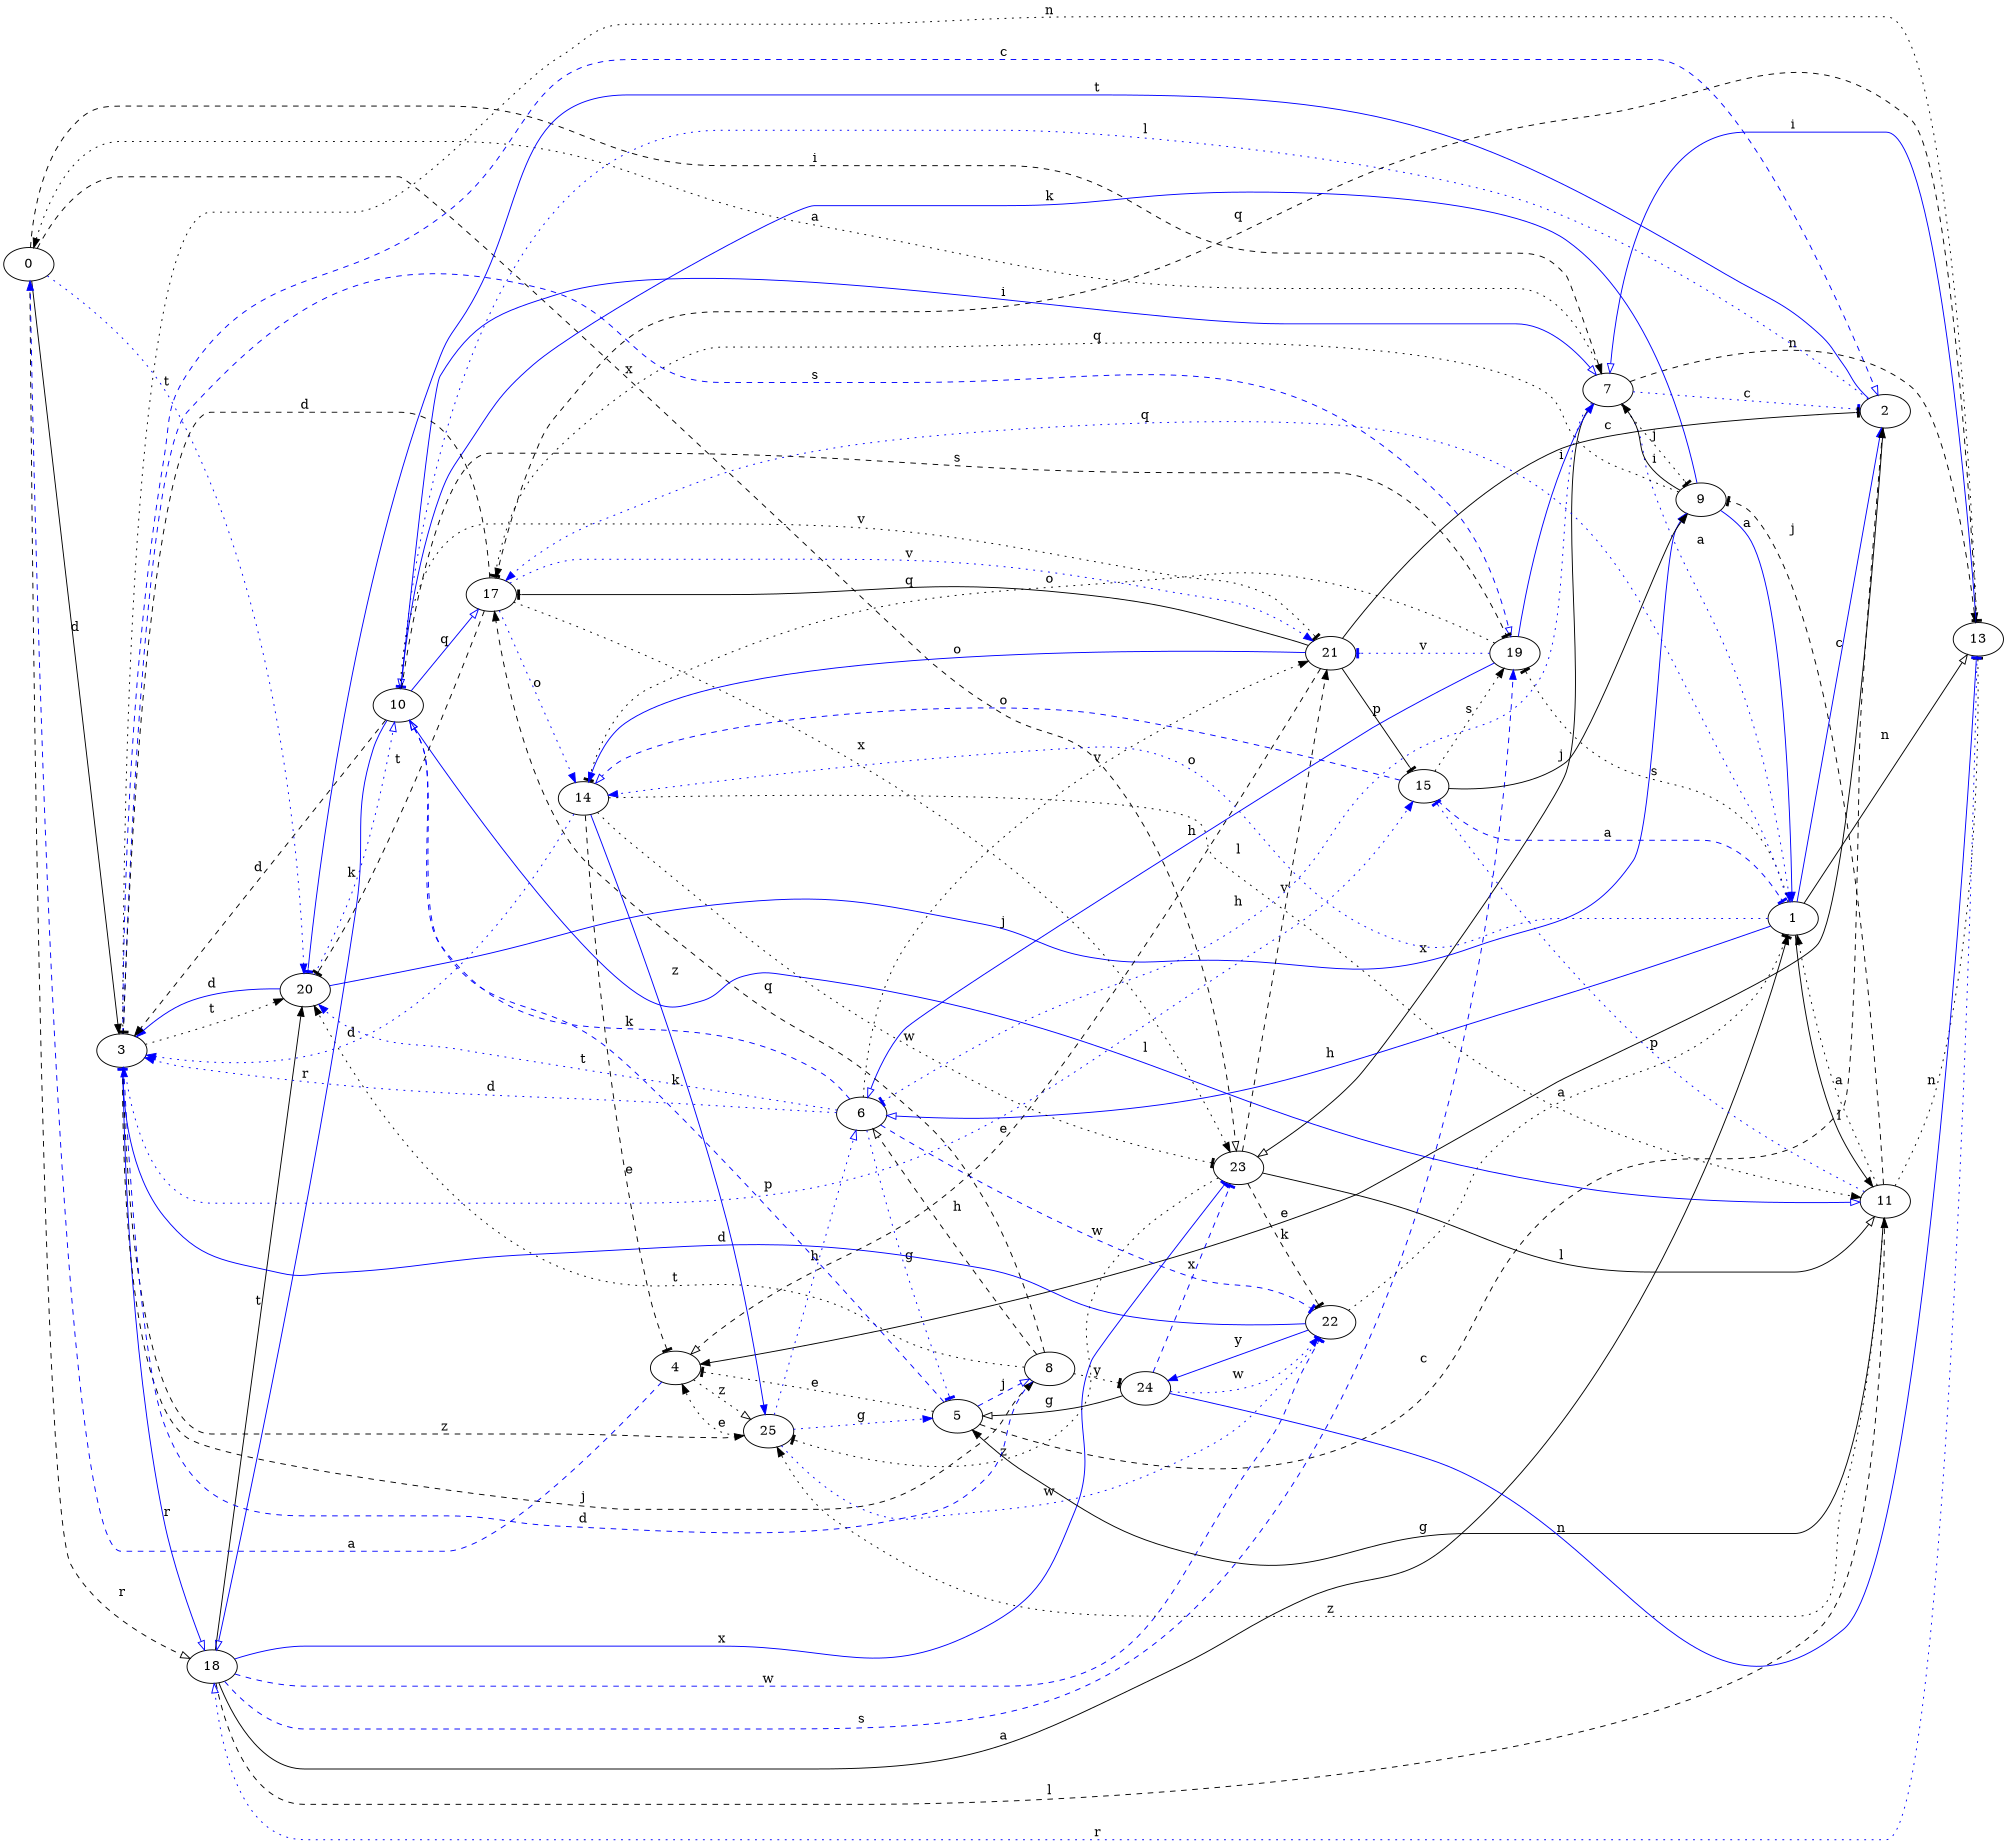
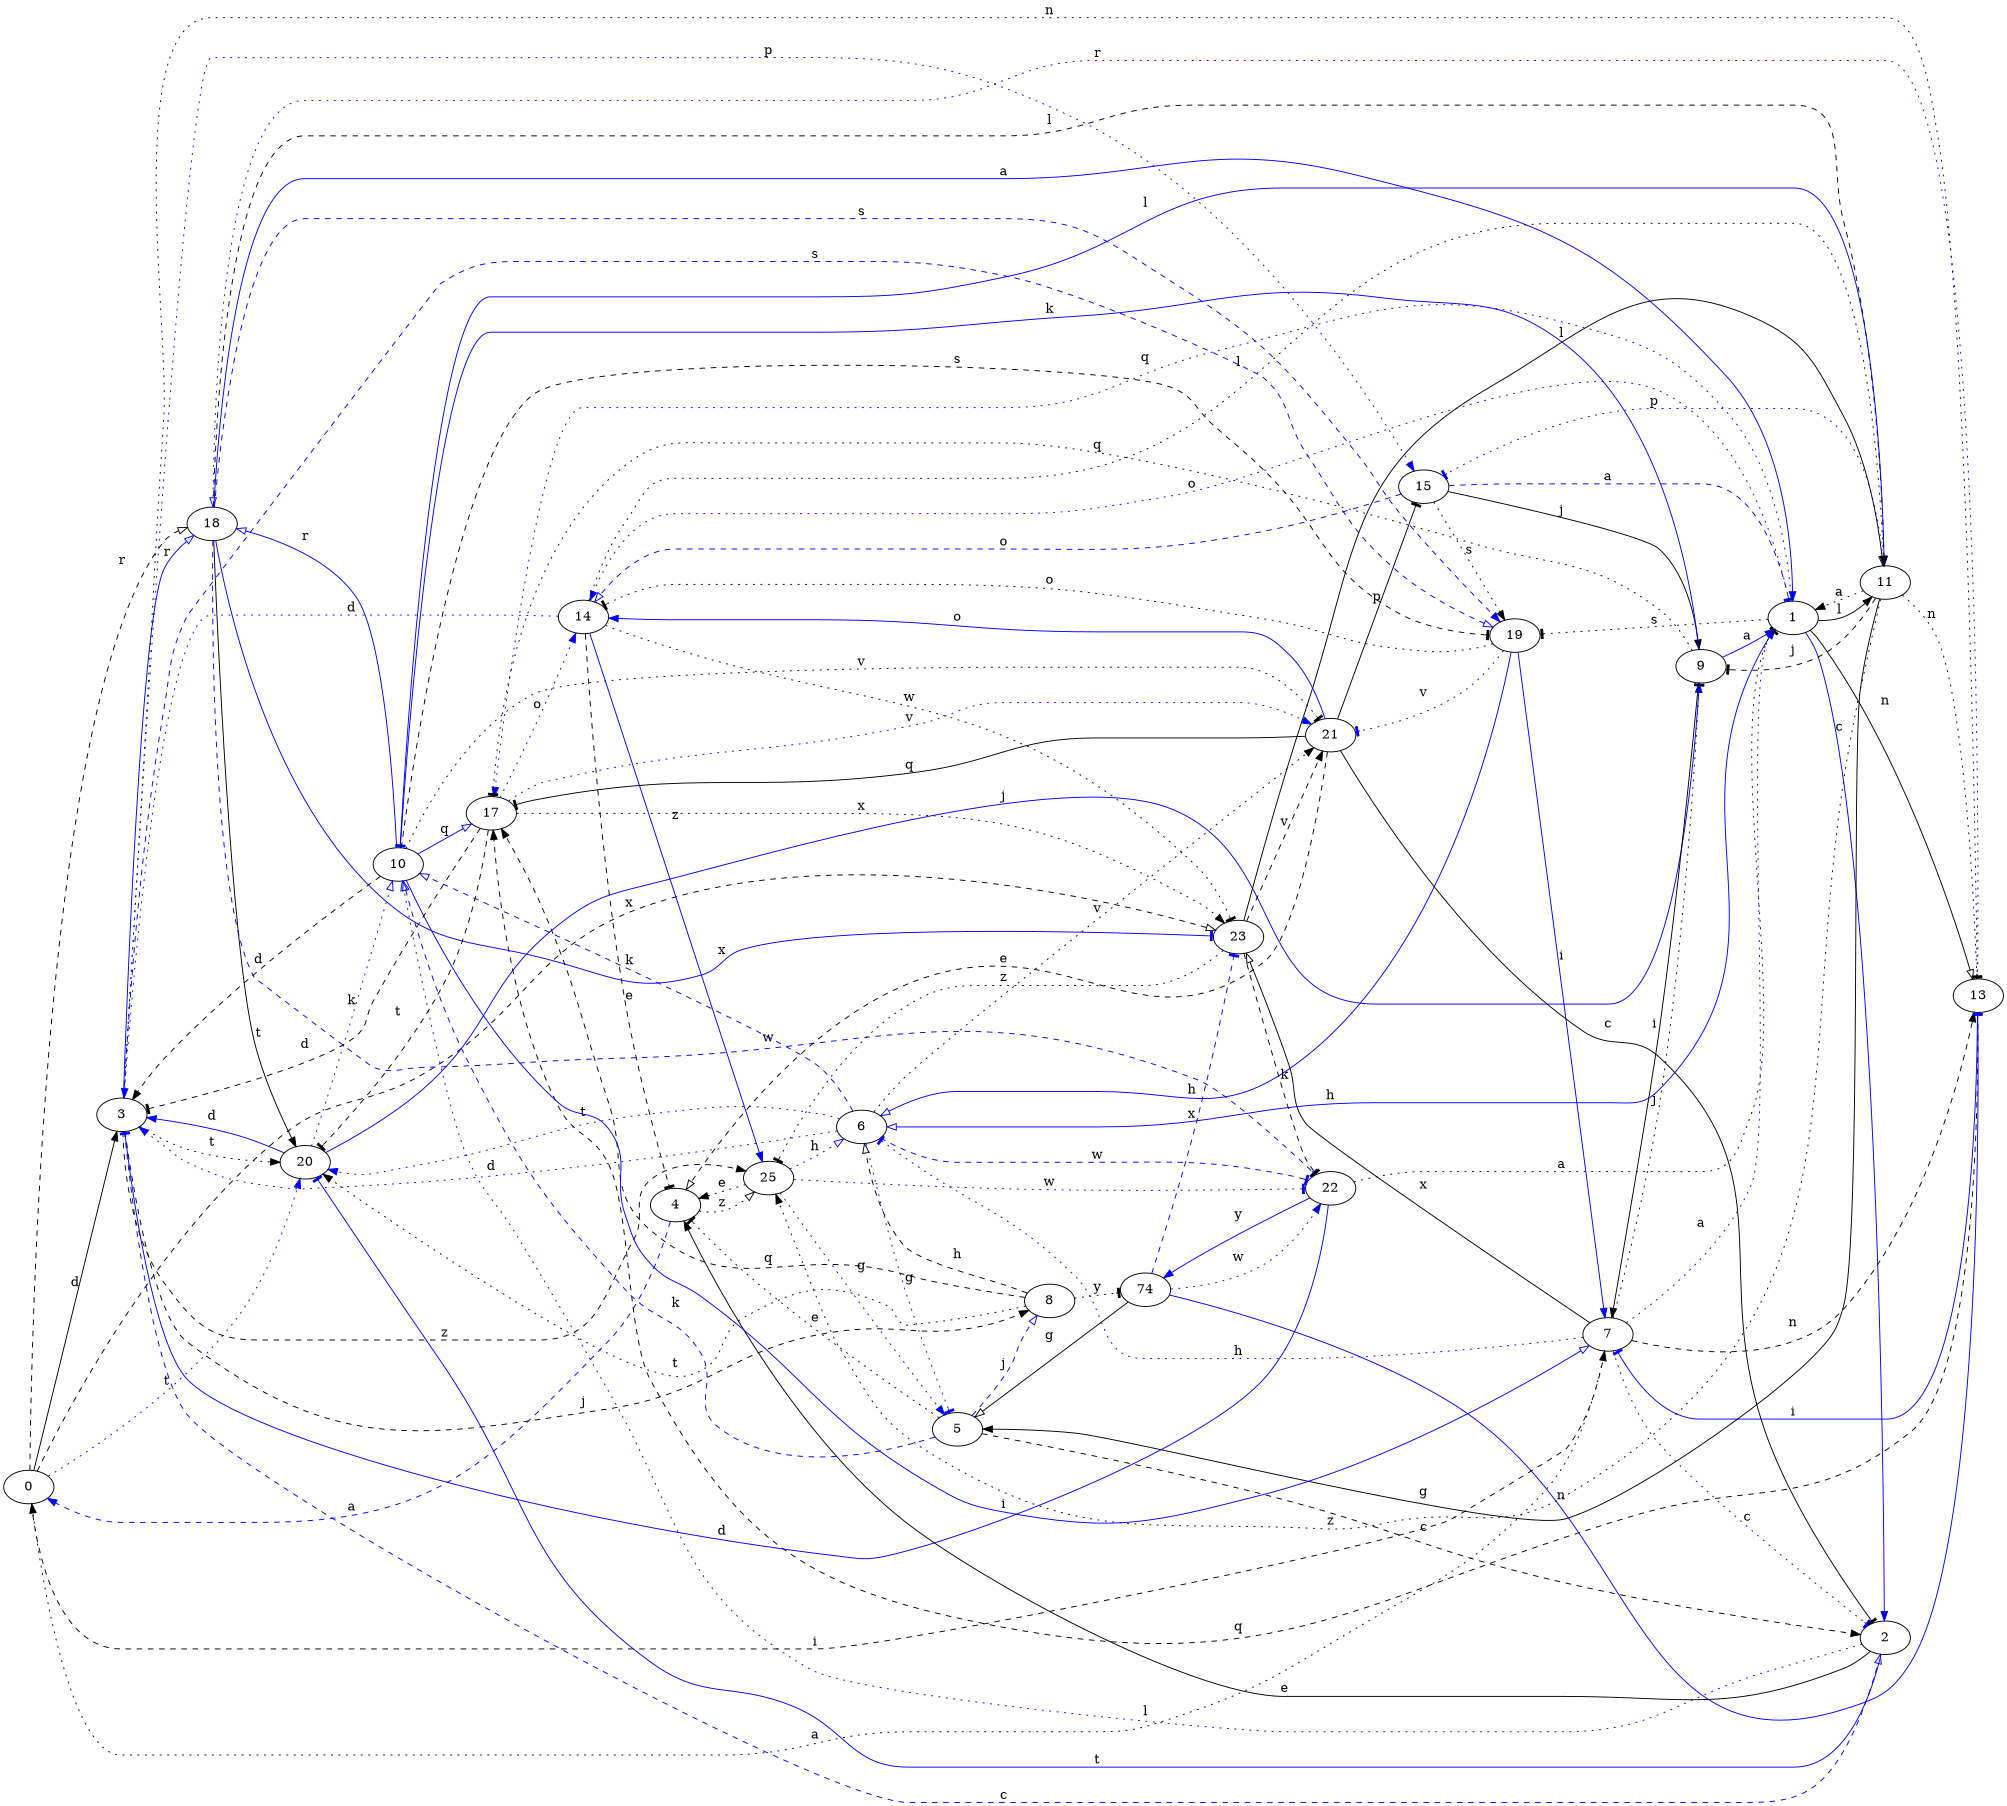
edge "13" -> "7": arrowhead onormal -> tee
node "24": label "24" -> "74"
edge "8" -> "3": removed, label "d"
edge "18" -> "1": color black -> blue
